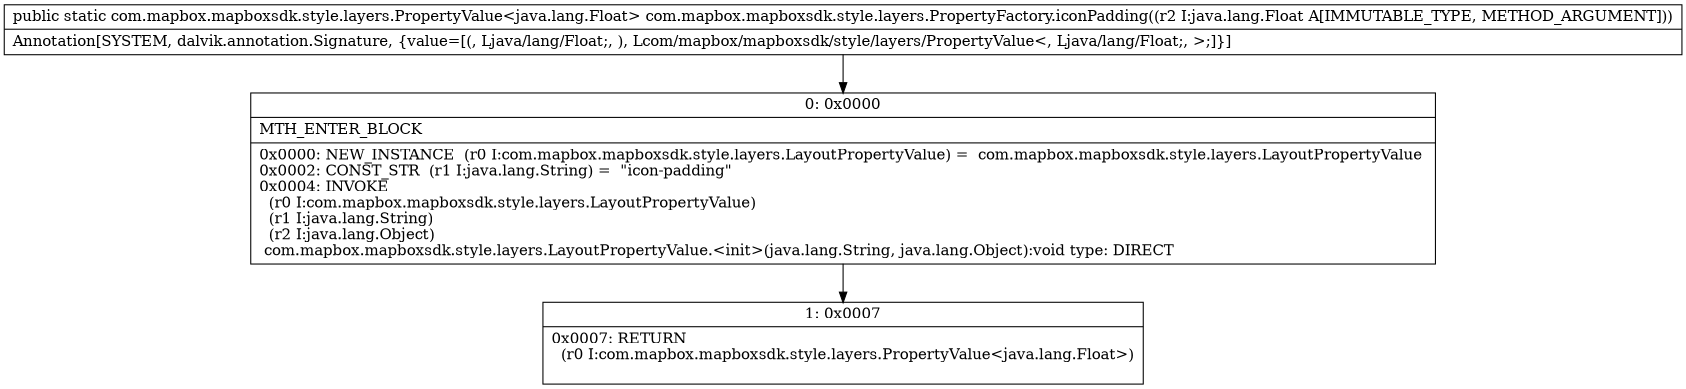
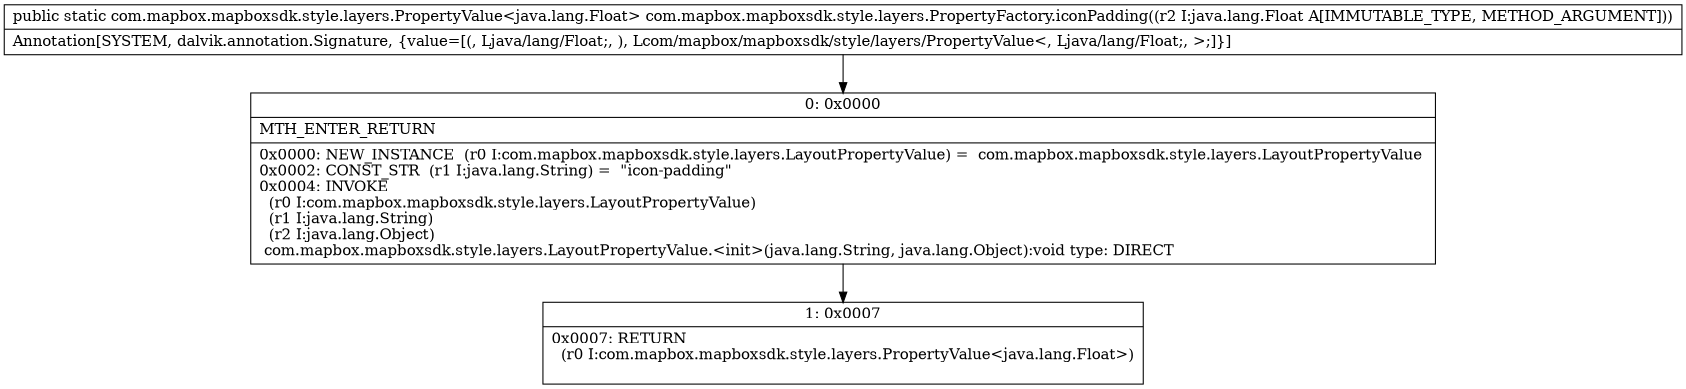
node "0: 0x0000": text "MTH_ENTER_BLOCK" -> "MTH_ENTER_RETURN"
